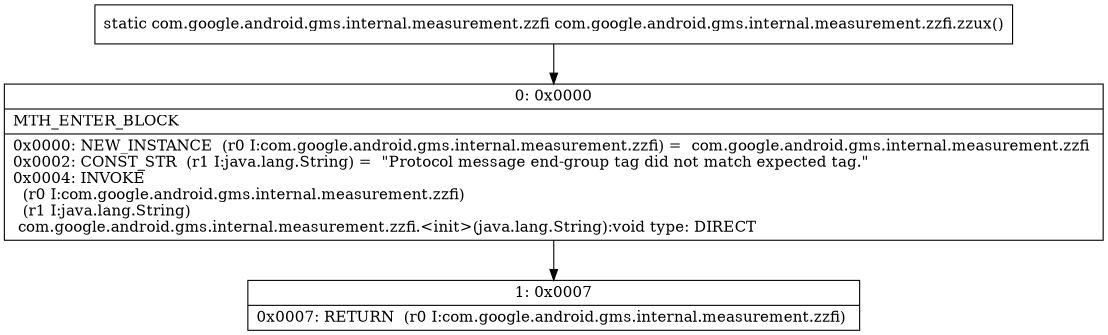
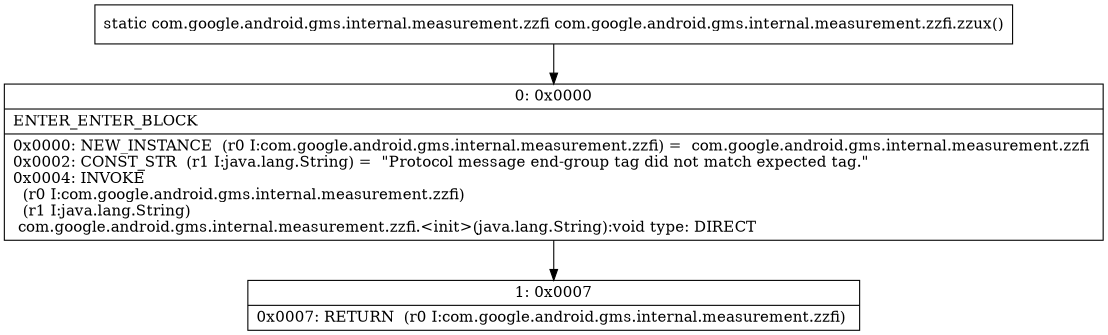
node "0: 0x0000": text "MTH_ENTER_BLOCK" -> "ENTER_ENTER_BLOCK"
